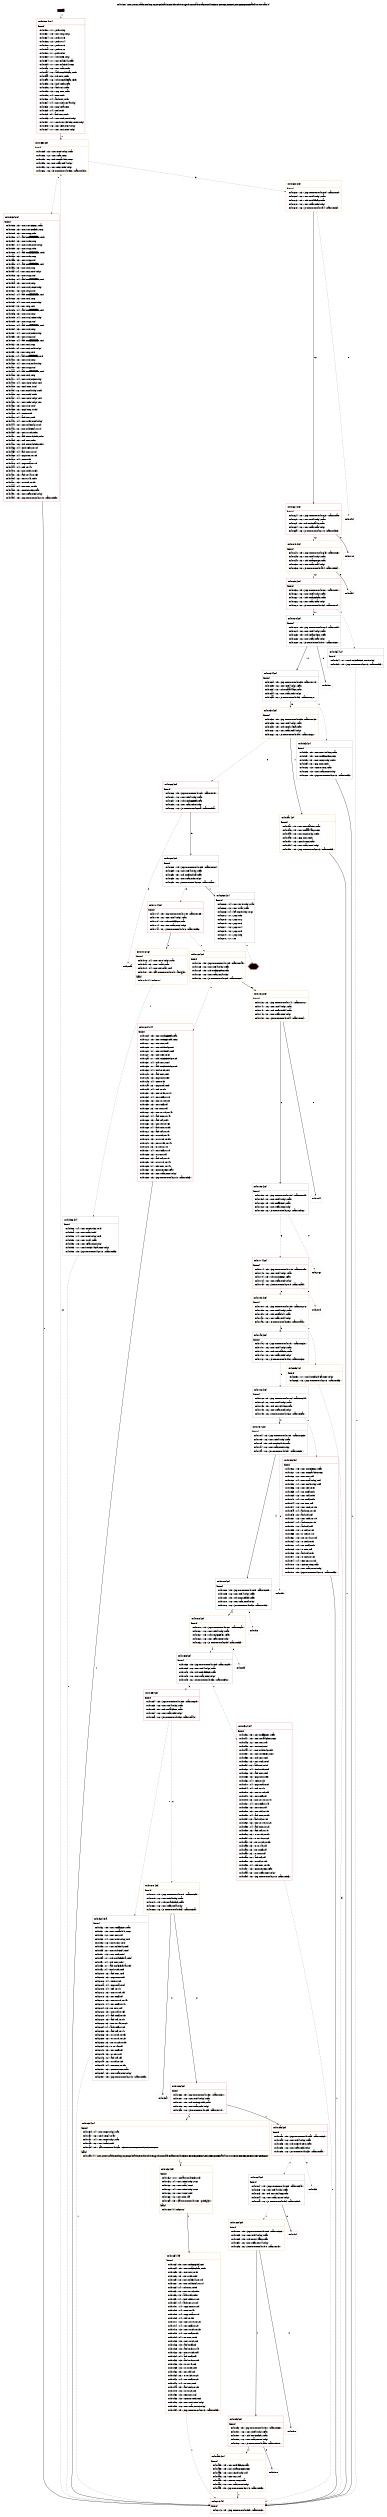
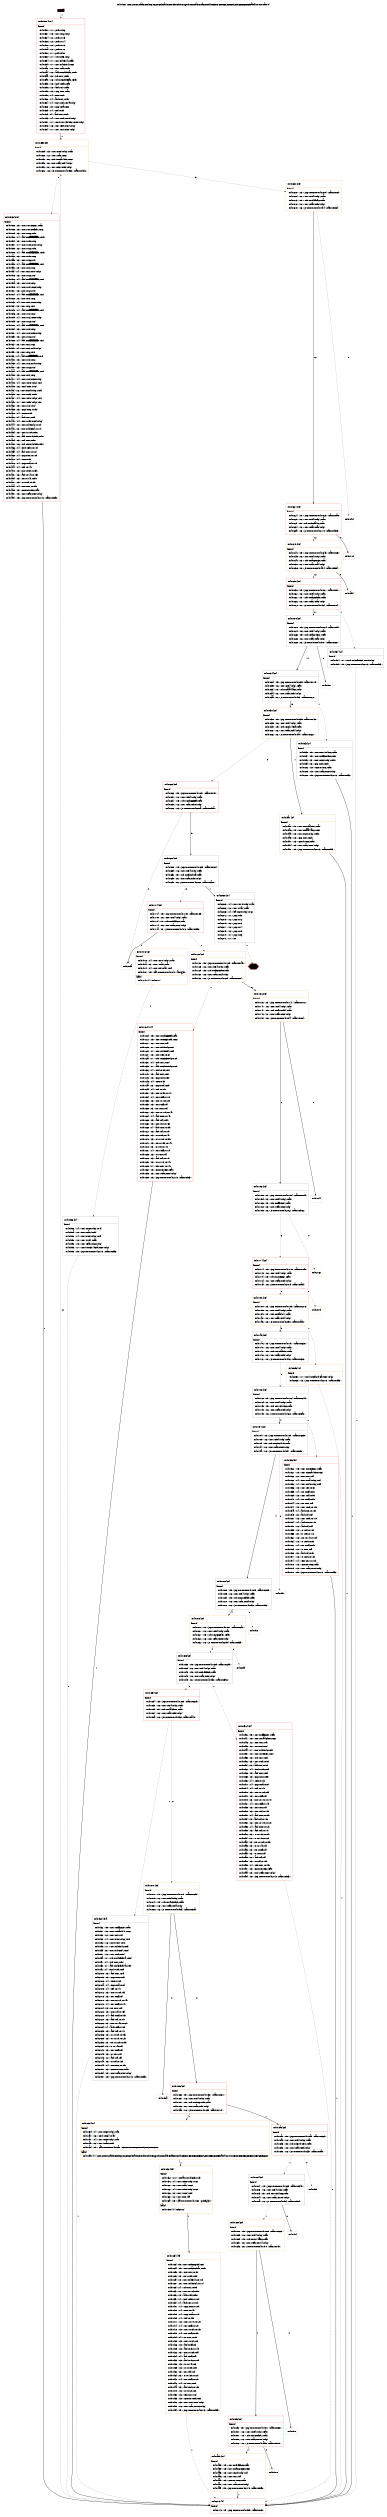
edge "0x401704 [28]" -> "0x401b76 [16]": now "0x401704 [28]" -> "0x4020da"
edge "0x40205c [12]" -> "0x402173 [5]": label " 5" -> " 1"
